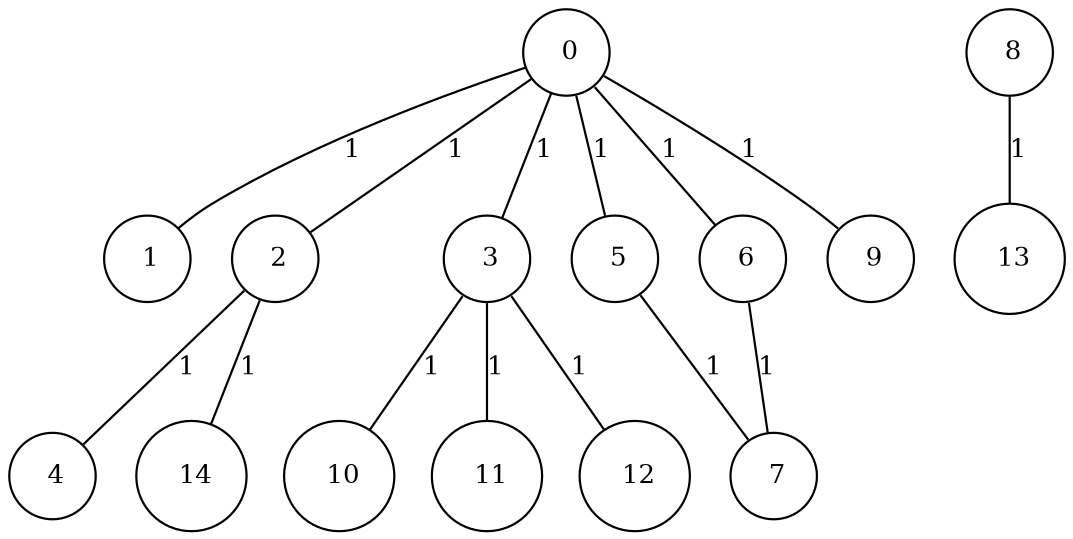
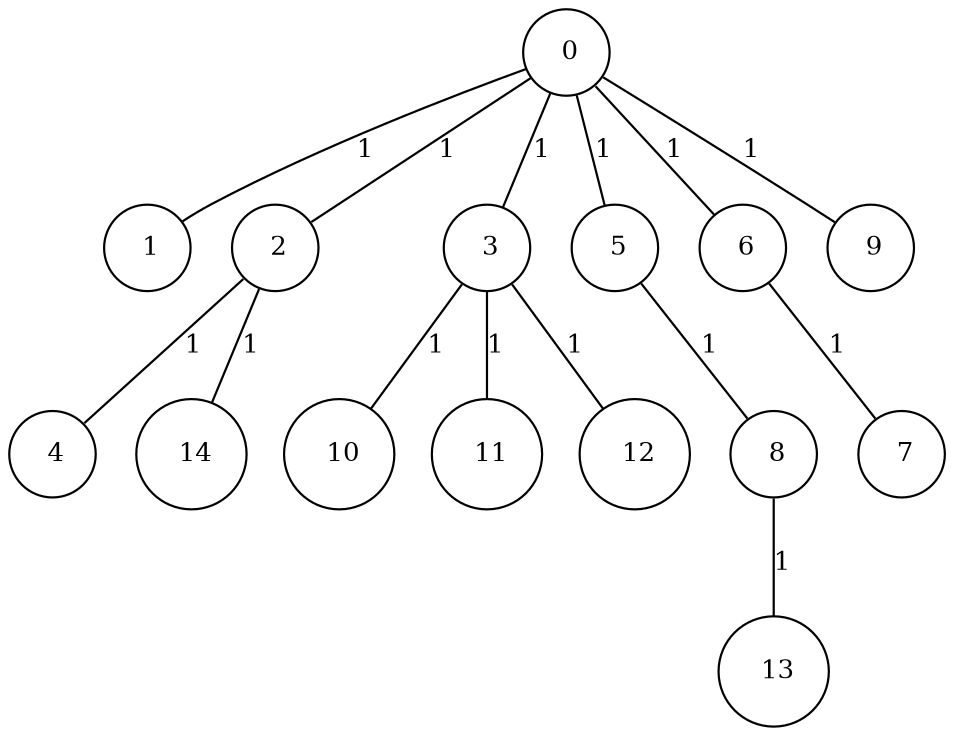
edge "5" -- "7": now "5" -- "8"
